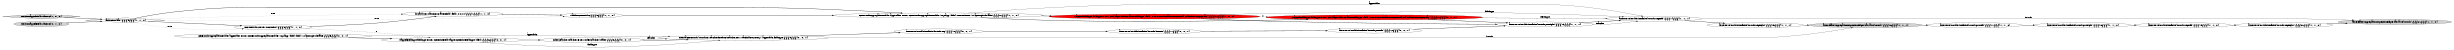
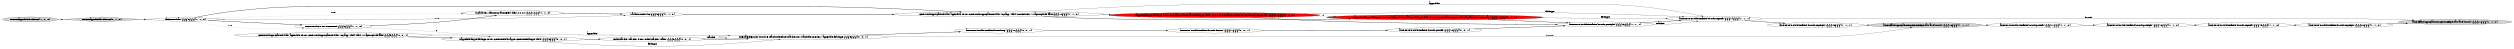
node "testUnmappedFieldWithDocs['1', '0', '0']": shape diamond -> ellipse
edge "testUnmappedFieldWithDocs['1', '0', '0']" -> "randomBoolean()@@@5@@@['1', '1', '0']": now "testUnmappedFieldWithDocs['1', '0', '0']" -> "testUnmappedFieldWithDocs['0', '1', '0']"
edge "randomBoolean()@@@5@@@['1', '1', '0']" -> "w.addDocument(doc)@@@8@@@['1', '1', '0']": style dotted -> solid
node "testUnmappedFieldWithDocs['0', '1', '0']": shape ellipse -> diamond
